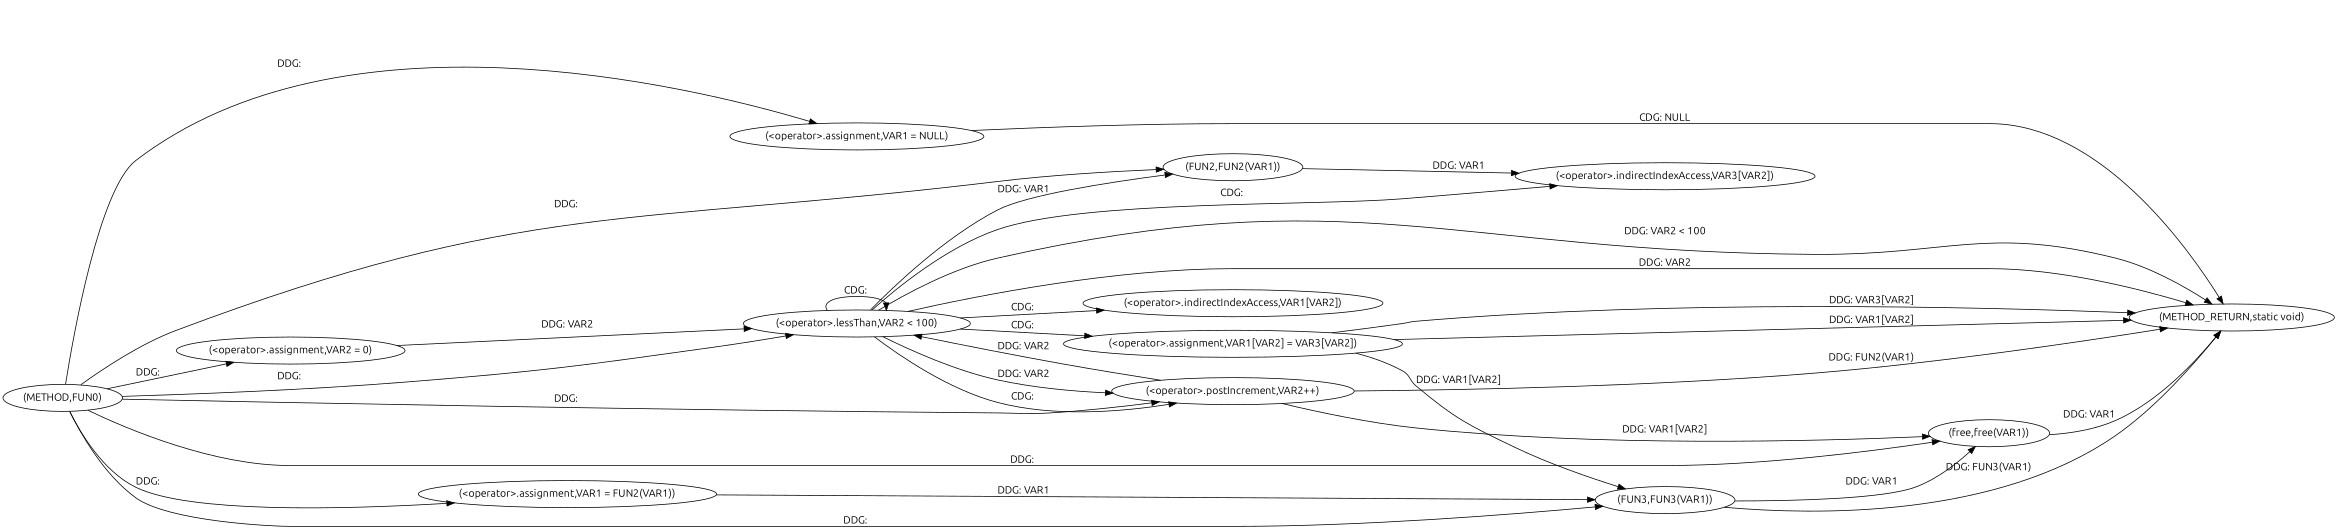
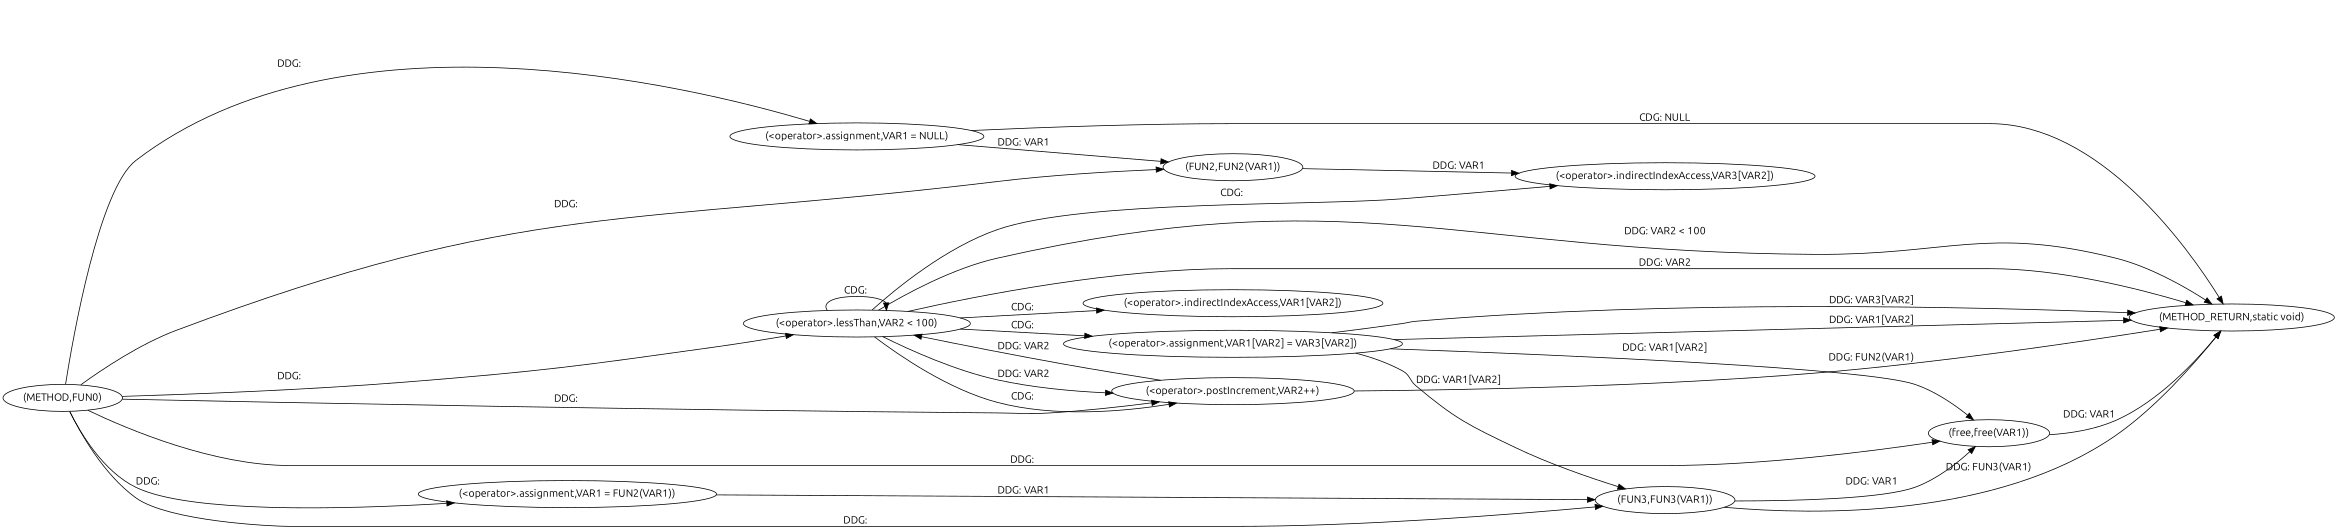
edge "(<operator>.lessThan,VAR2 < 100)" -> "(FUN2,FUN2(VAR1))": now "(<operator>.assignment,VAR1 = NULL)" -> "(FUN2,FUN2(VAR1))"
node "(<operator>.assignment,VAR2 = 0)": removed
edge "(<operator>.postIncrement,VAR2++)" -> "(free,free(VAR1))": now "(<operator>.assignment,VAR1[VAR2] = VAR3[VAR2])" -> "(free,free(VAR1))"
